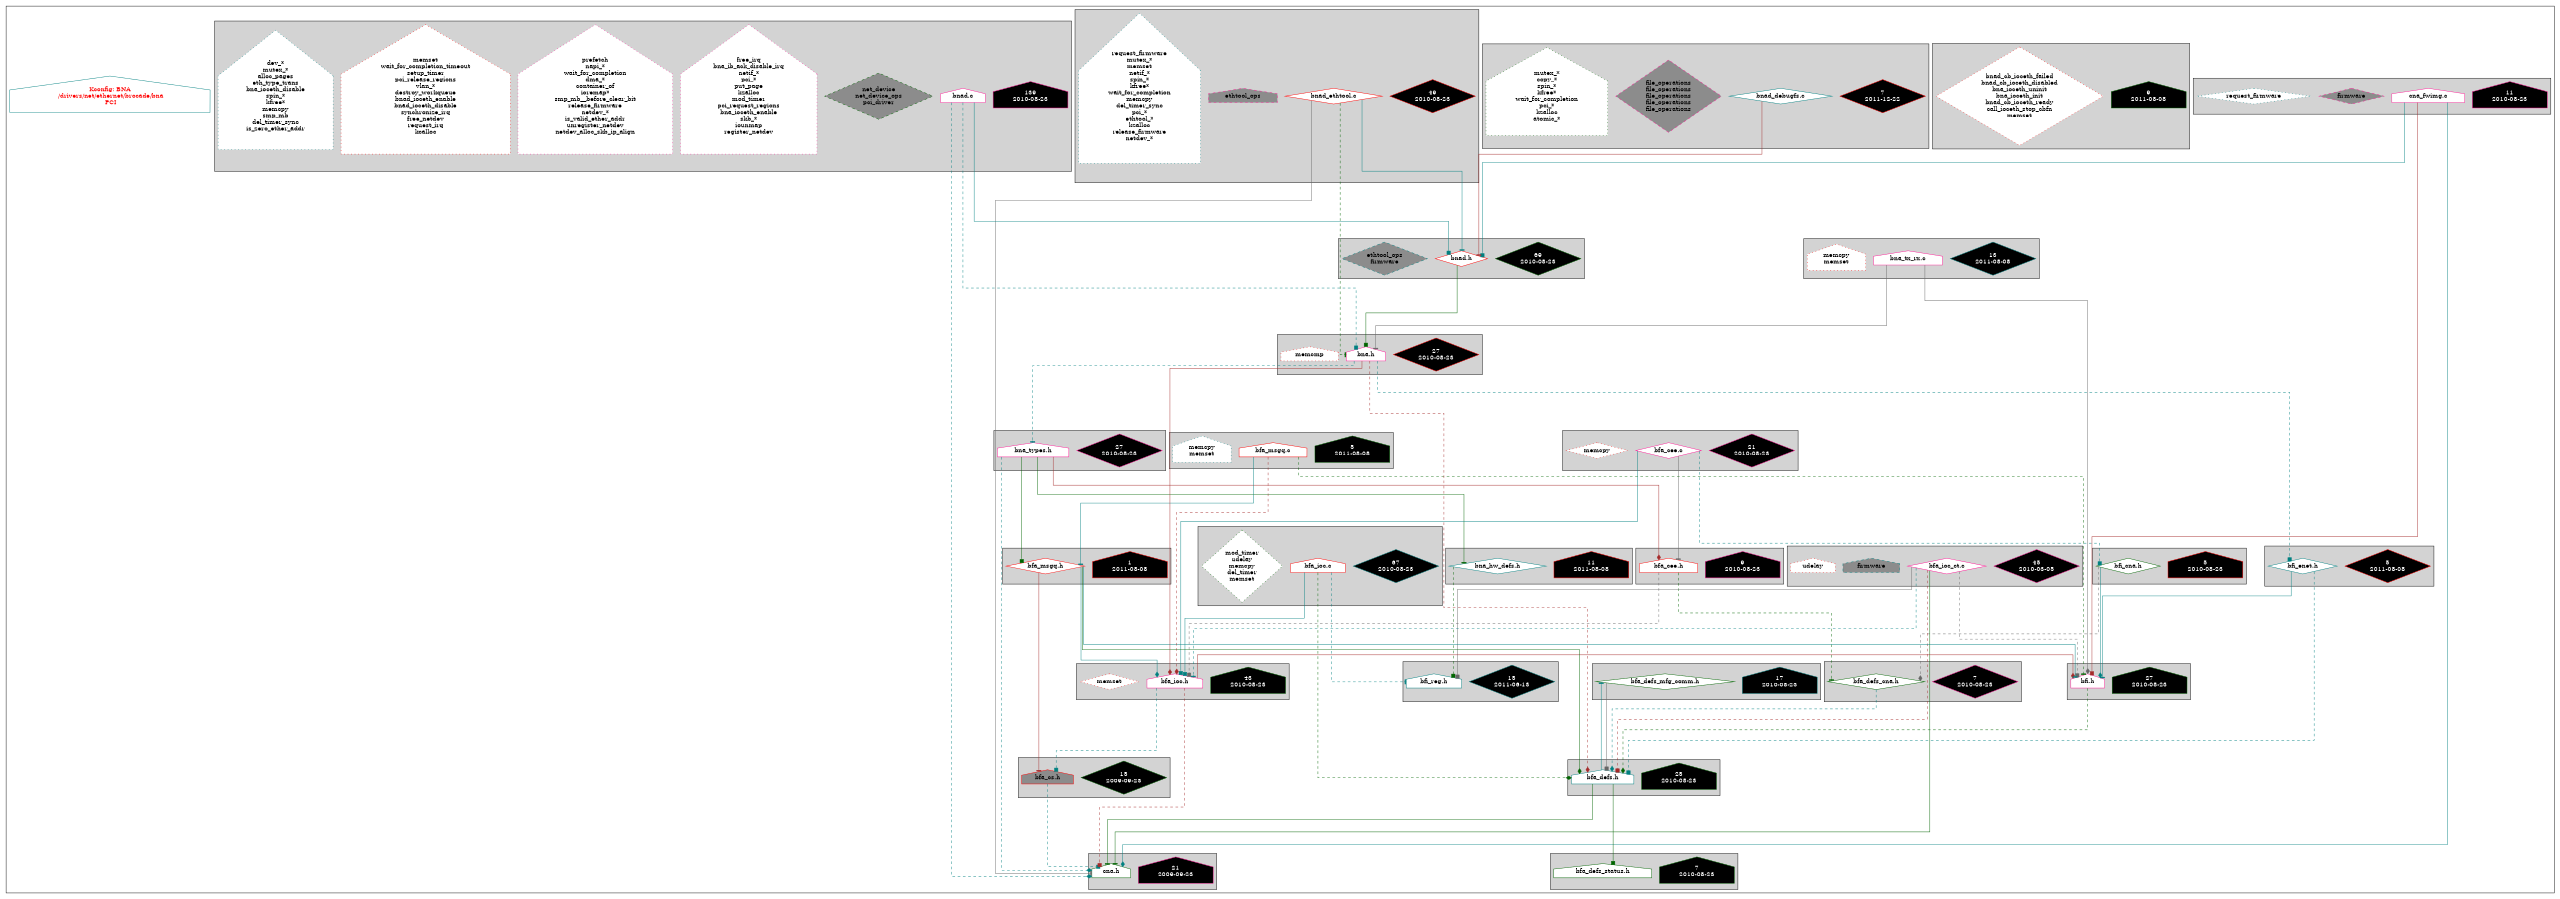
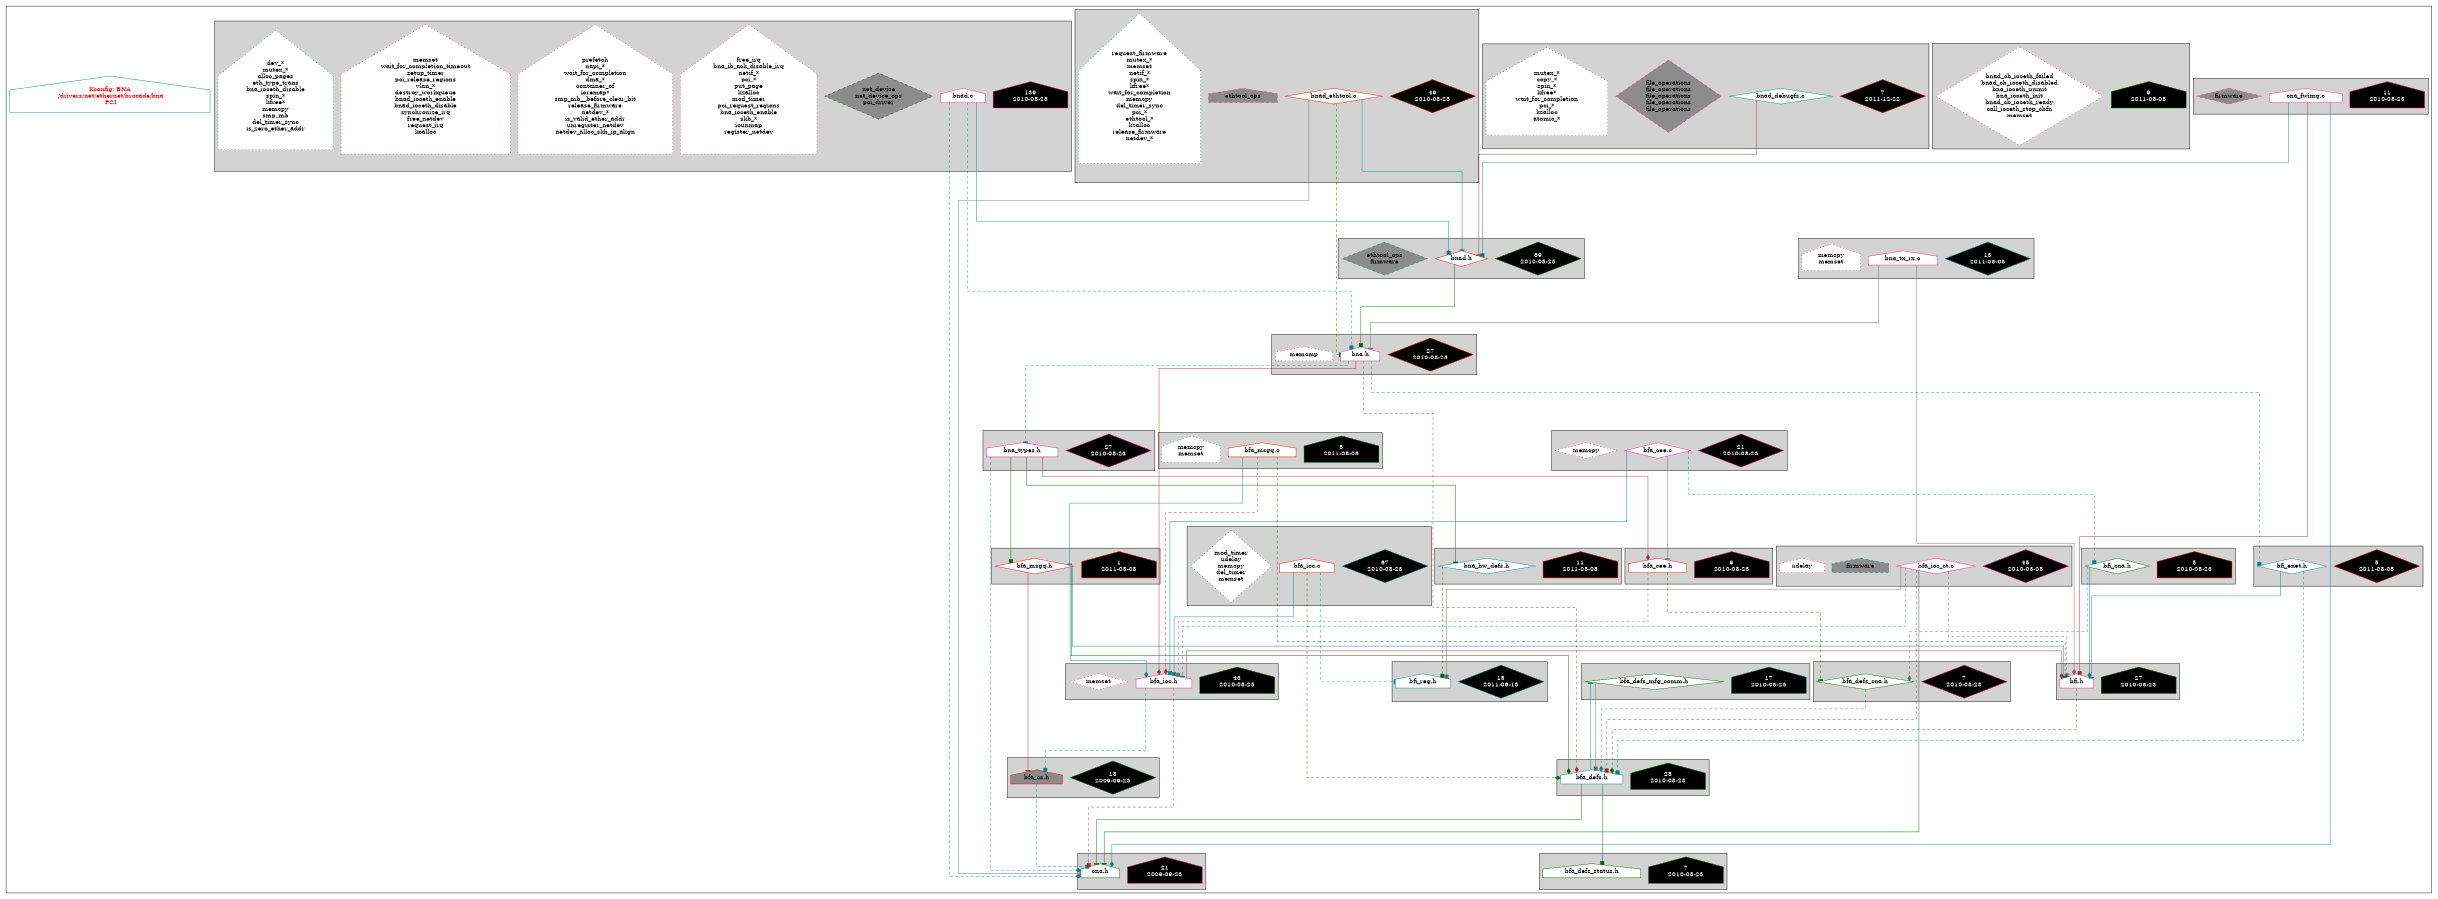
node "request_firmware": removed
